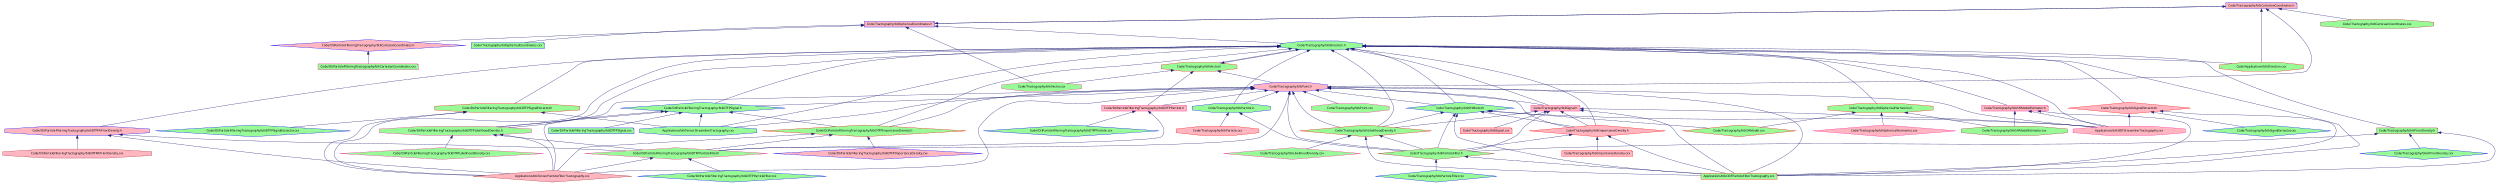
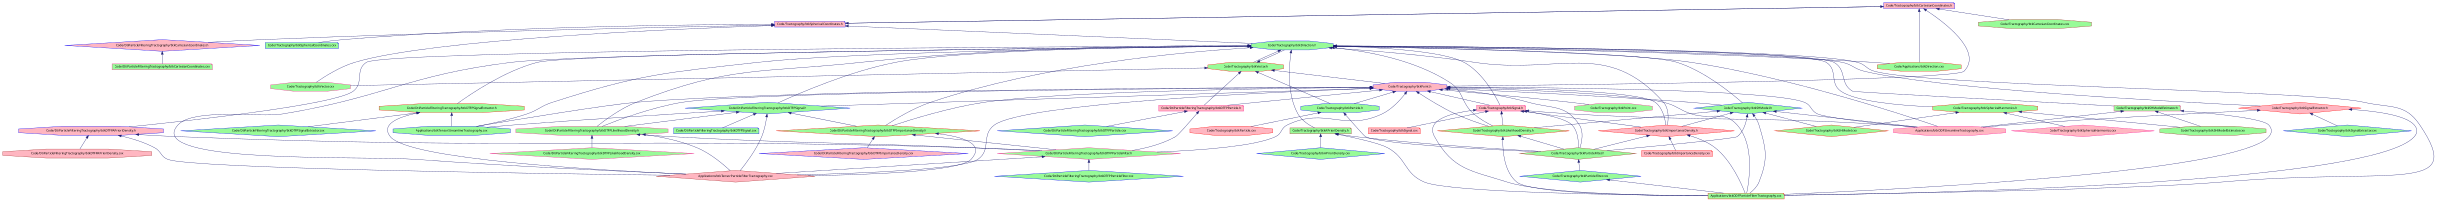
edge "Code/Tractography/btkParticle.h" -> "Code/Tractography/btkDirection.h": now "Code/Tractography/btkParticle.h" -> "Code/Tractography/btkVector.h"
node "Code/Tractography/btkSHModelEstimator.h": fillcolor lightpink -> palegreen
node "Code/Tractography/btkLikelihoodDensity.cxx": removed
edge "Applications/btkODFParticleFilterTractography.cxx" -> "Code/Tractography/btkParticleFilter.h": now "Applications/btkODFParticleFilterTractography.cxx" -> "Code/Tractography/btkParticleFilter.cxx"
